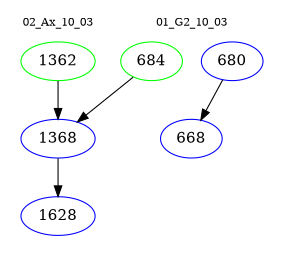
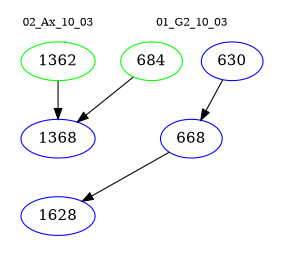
node "680": label "680" -> "630"
edge "1368" -> "1628": now "668" -> "1628"
